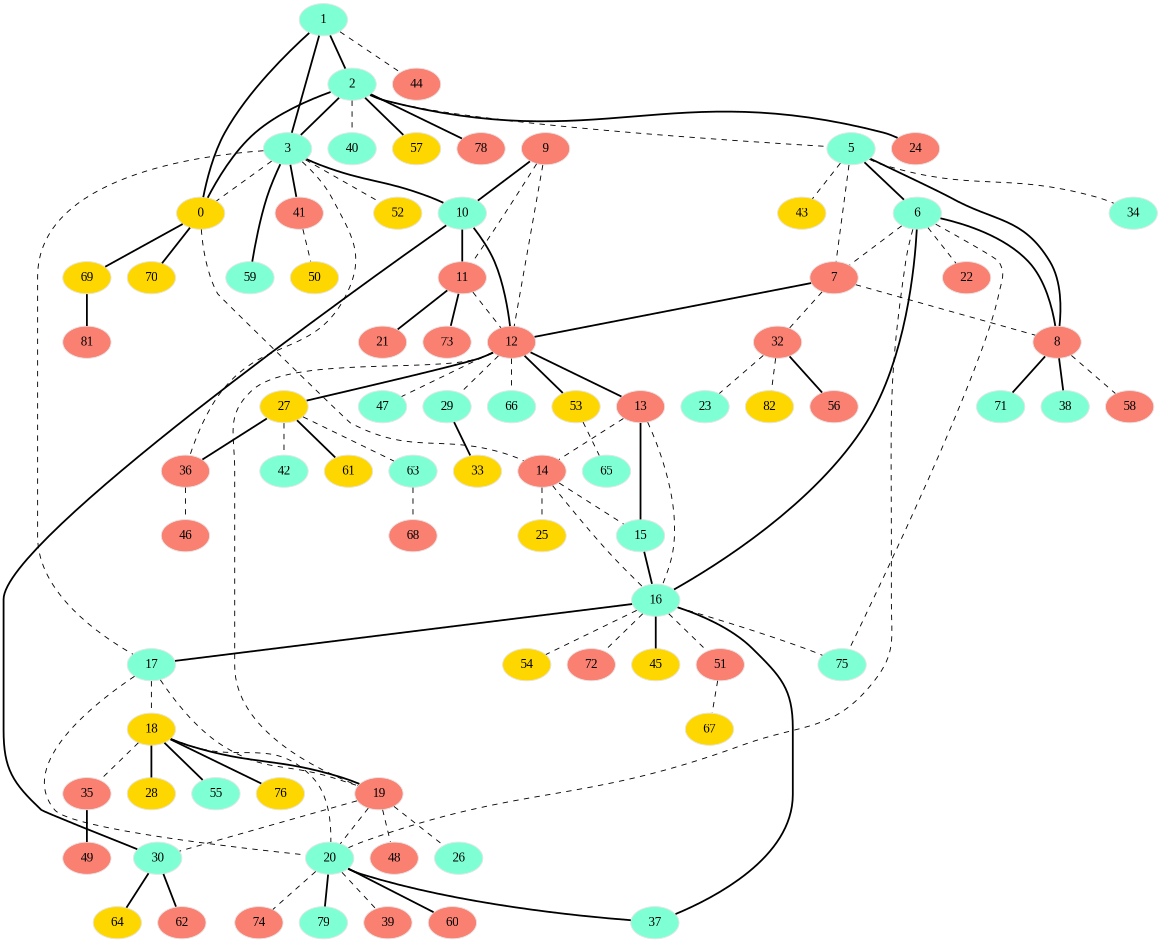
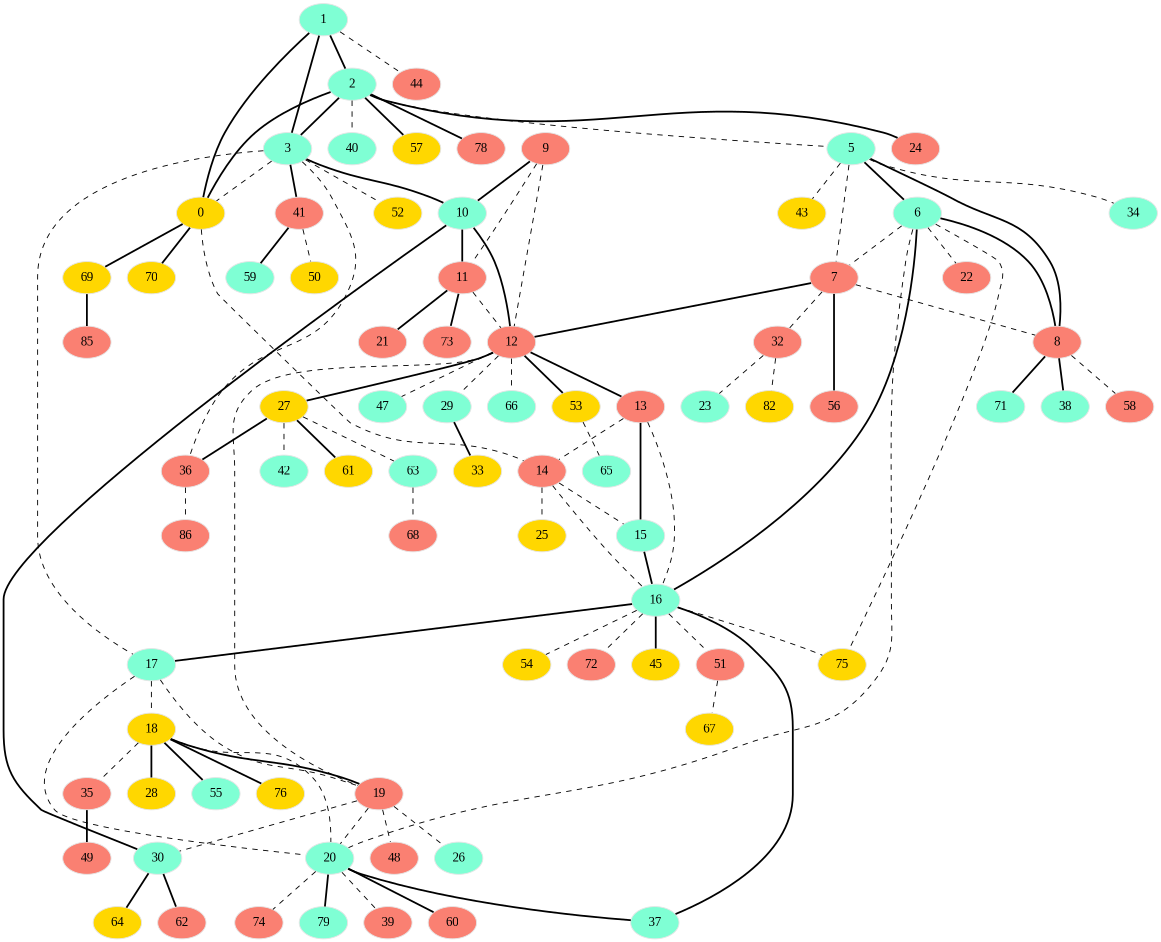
edge "3" -- "59": now "41" -- "59"
node "81": label "81" -> "85"
edge "32" -- "56": now "7" -- "56"
node "46": label "46" -> "86"
node "75": fillcolor aquamarine -> gold
